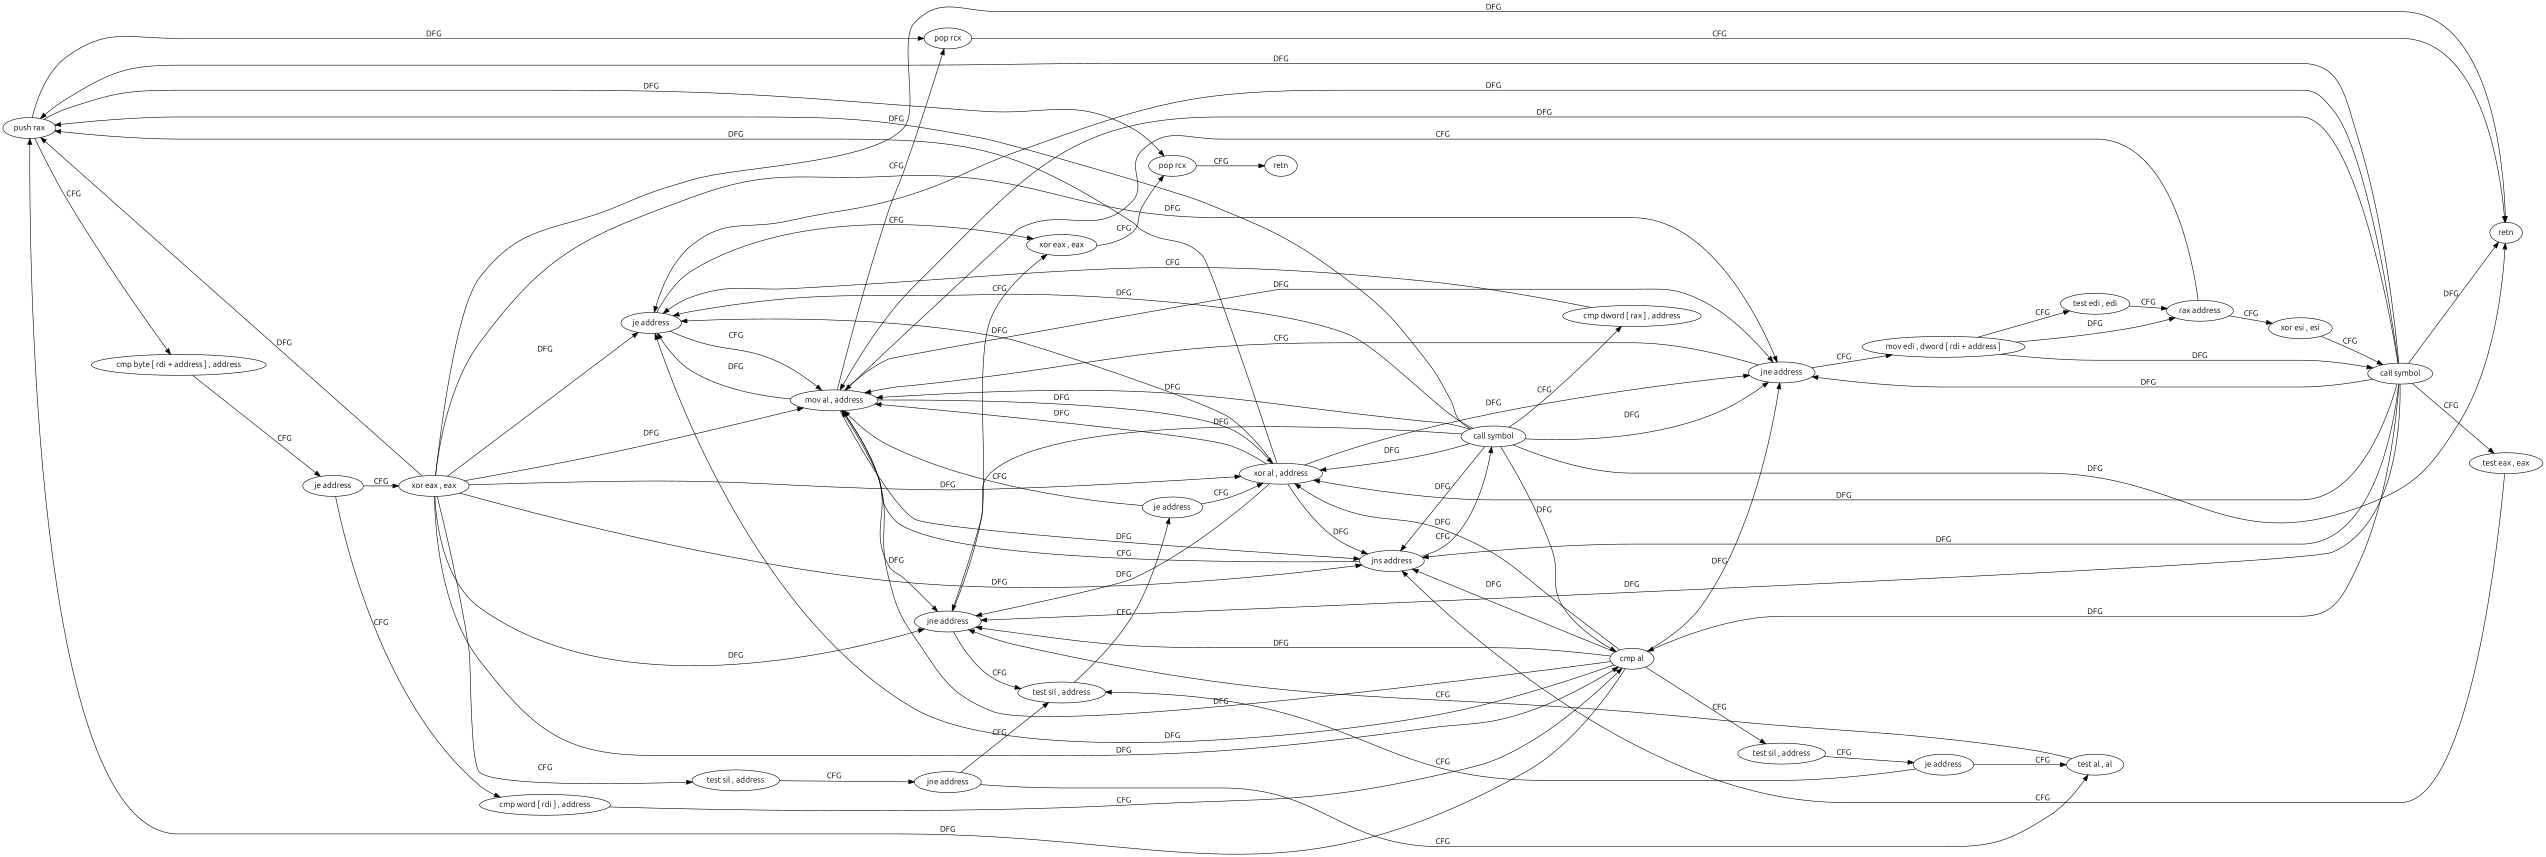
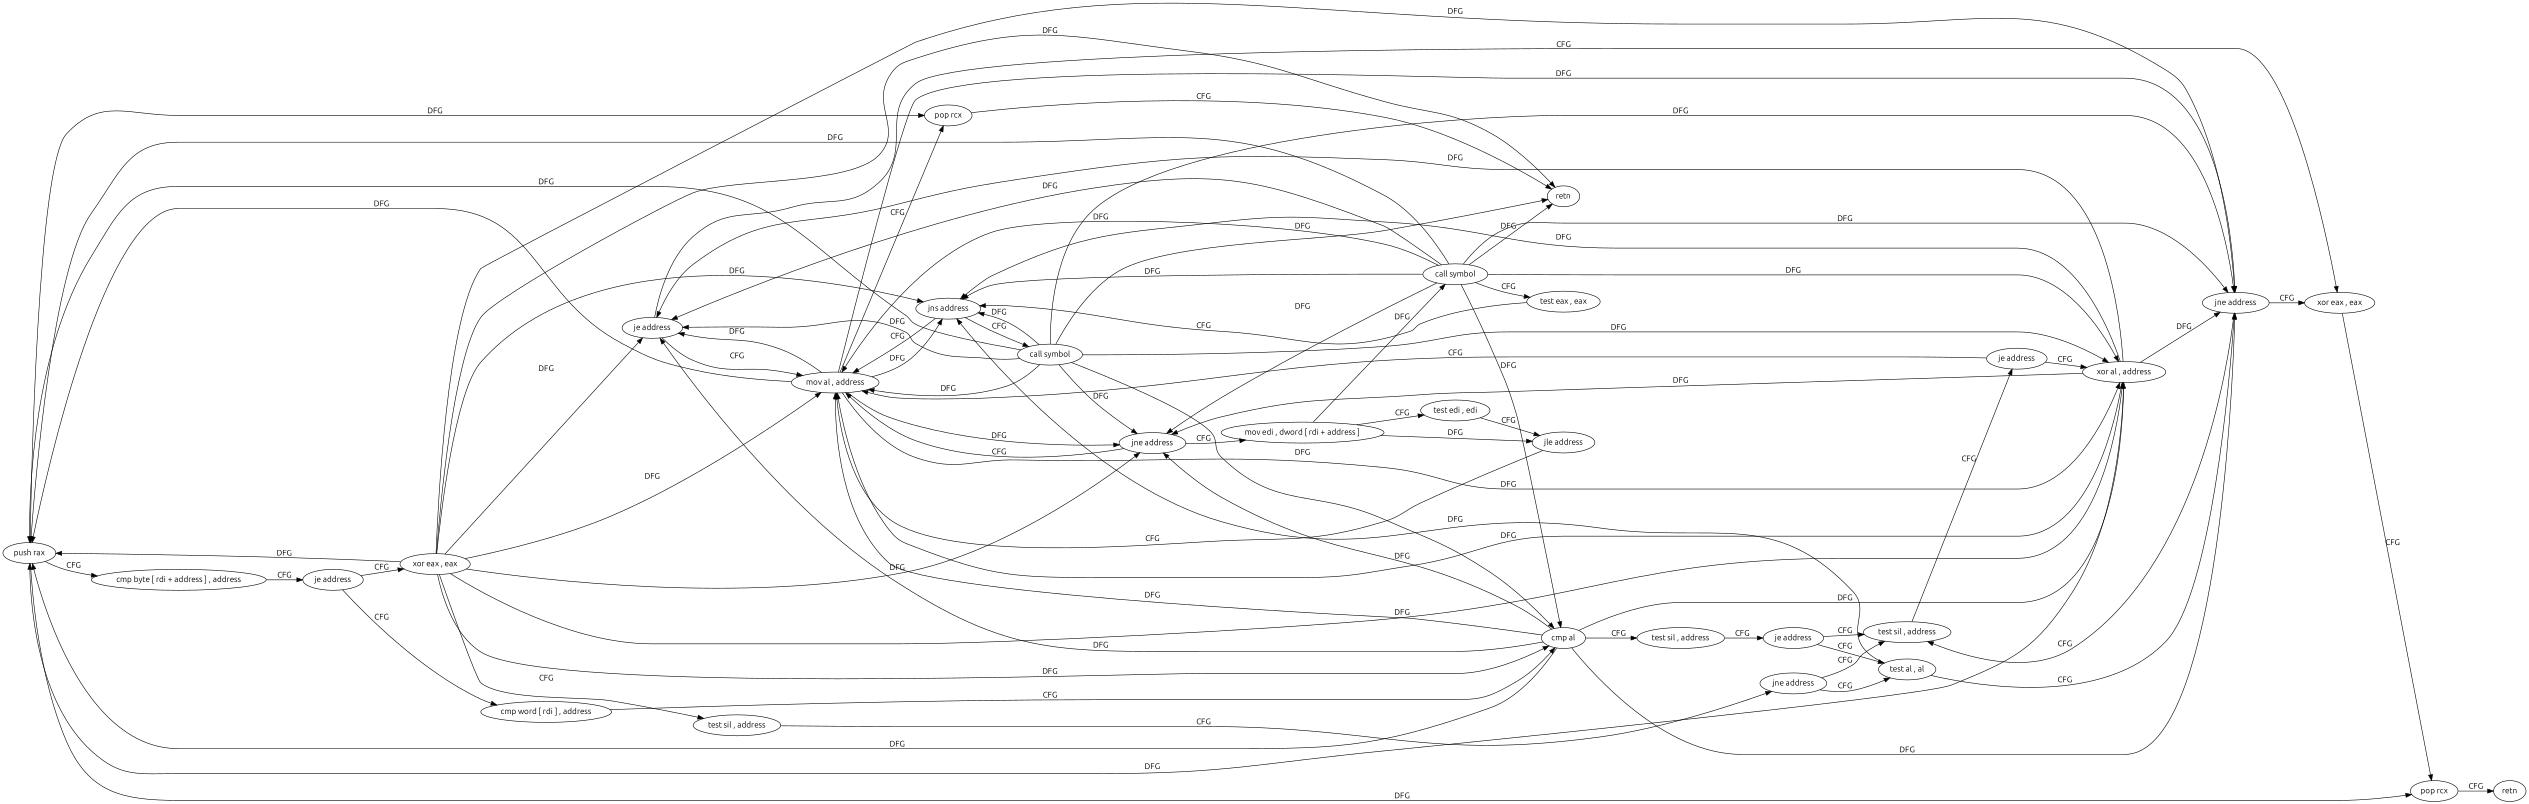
edge "mov al , address" -> "push rax": added, label "DFG"
node "rax address": label "rax address" -> "jle address"
node "cmp dword [ rax ] , address": removed
node "xor esi , esi": removed
edge "cmp al" -> "jns address": now "test al , al" -> "jns address"
